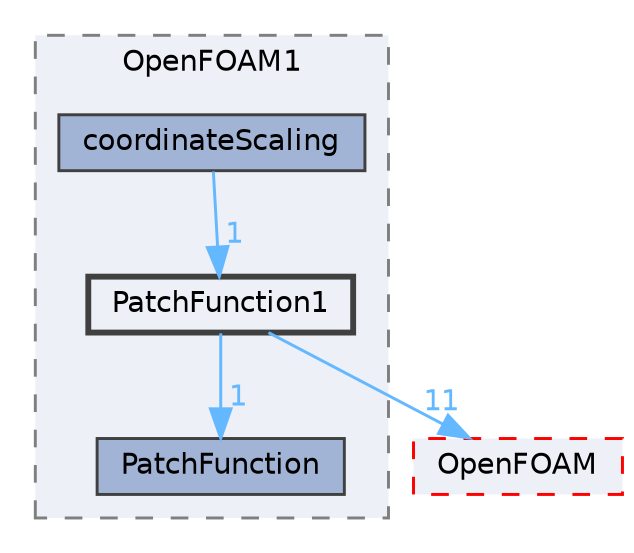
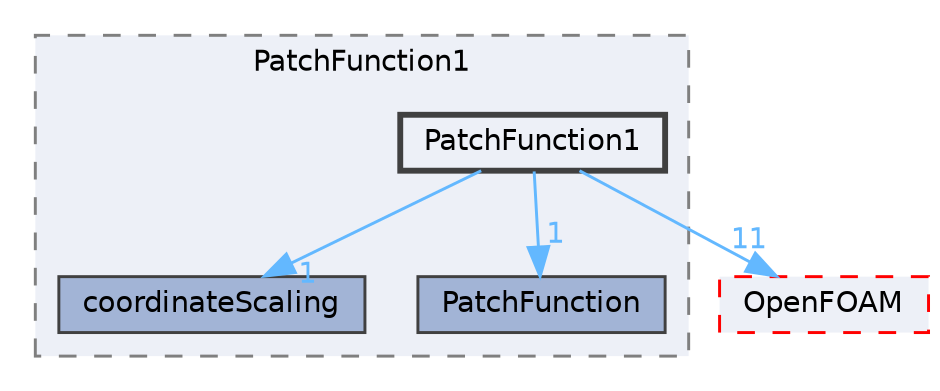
cluster "OpenFOAM1": label "OpenFOAM1" -> "PatchFunction1"
edge "coordinateScaling" -> "PatchFunction1": reversed
